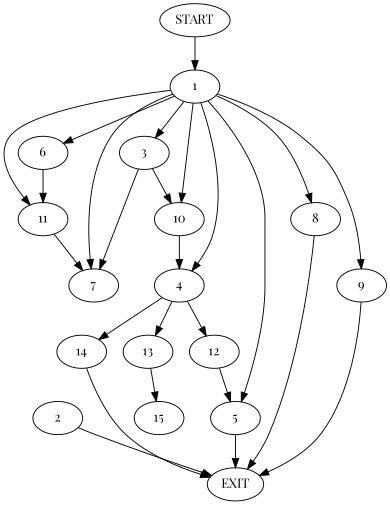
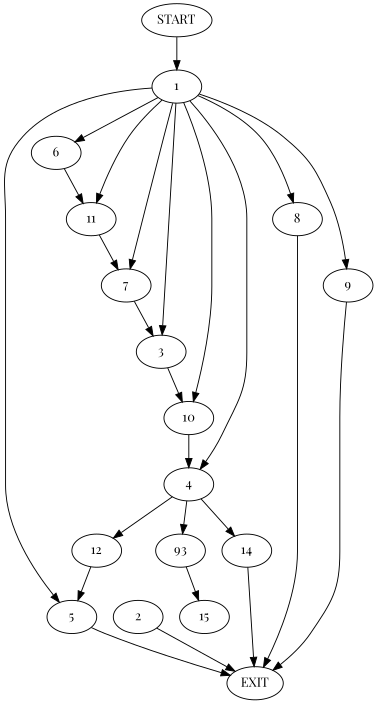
edge "3" -> "7": reversed
node "13": label "13" -> "93"
